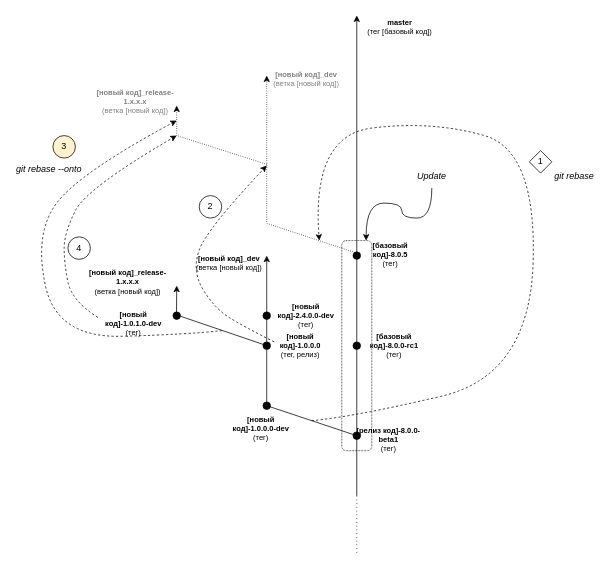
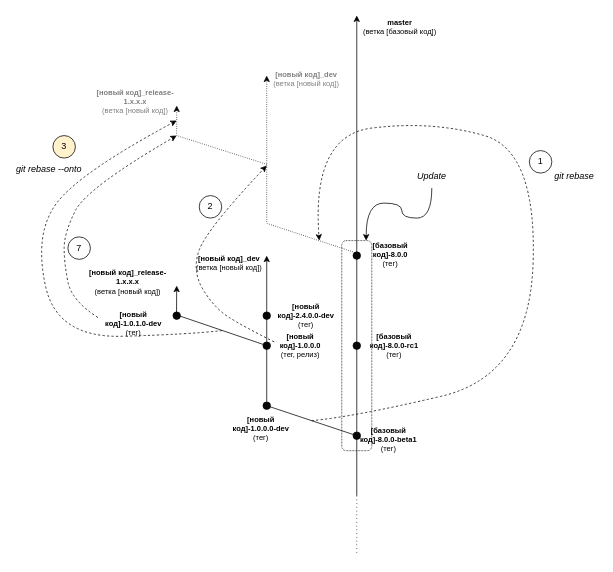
node "master(тег [базовый код])": label "master(тег [базовый код])" -> "master(ветка [базовый код])"
node "1": shape diamond -> ellipse
node "4": label "4" -> "7"
node "[базовый код]-8.0.5(тег)": label "[базовый код]-8.0.5(тег)" -> "[базовый код]-8.0.0(тег)"
node "[релиз код]-8.0.0-beta1(тег)": label "[релиз код]-8.0.0-beta1(тег)" -> "[базовый код]-8.0.0-beta1(тег)"
